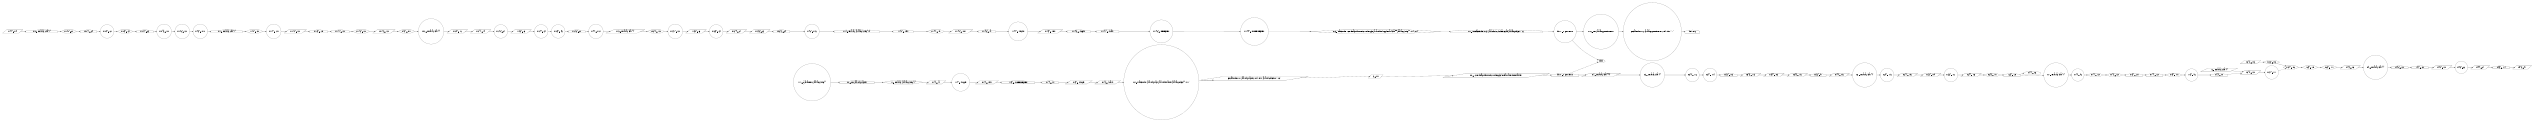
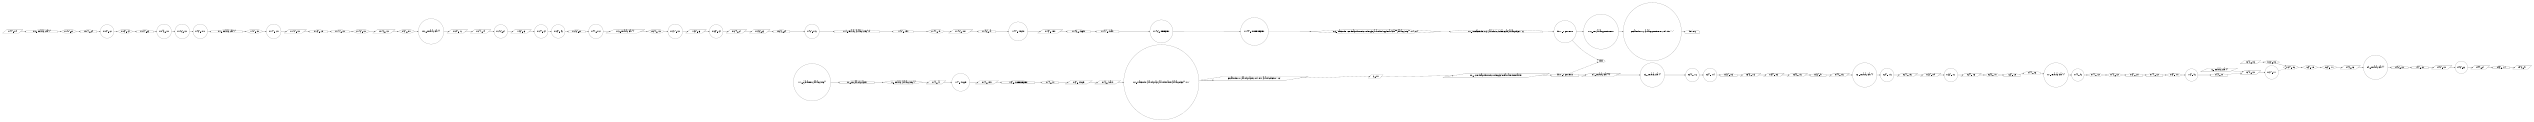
edge "$r6[6] = 120" -> "$r7 = newarray (char)[7]": now "$r4[1] = $r6" -> "$r7 = newarray (char)[7]"
